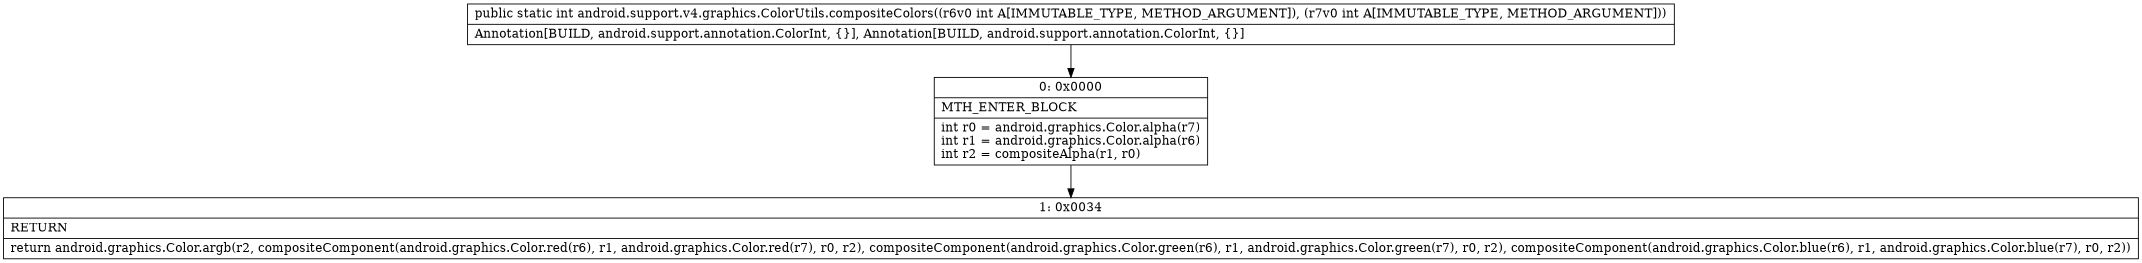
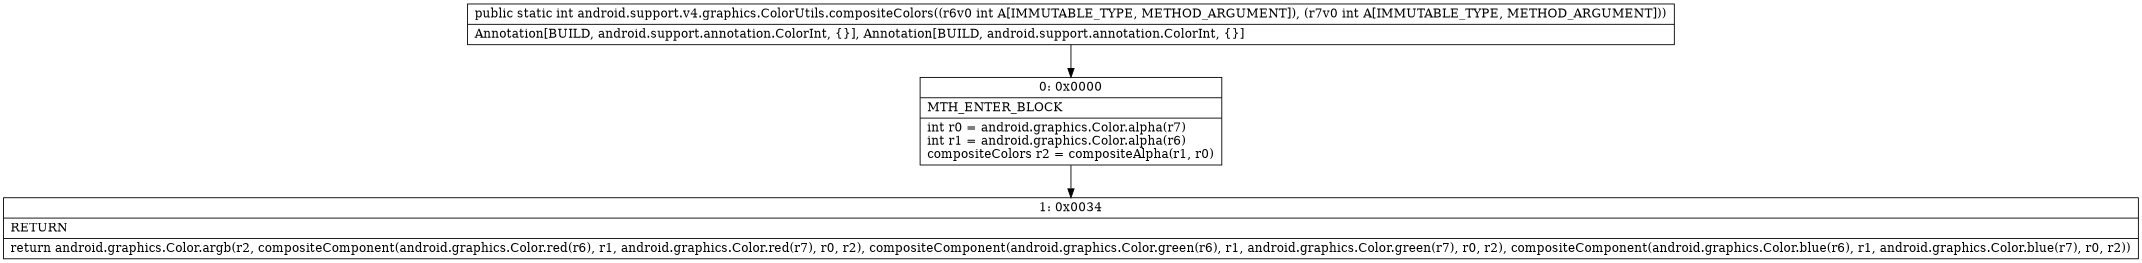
node "0: 0x0000": text "int r2 = compositeAlpha(r1, r0)" -> "compositeColors r2 = compositeAlpha(r1, r0)"
